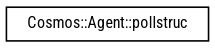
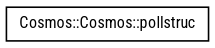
node "Cosmos::Agent::pollstruc": label "Cosmos::Agent::pollstruc" -> "Cosmos::Cosmos::pollstruc"
